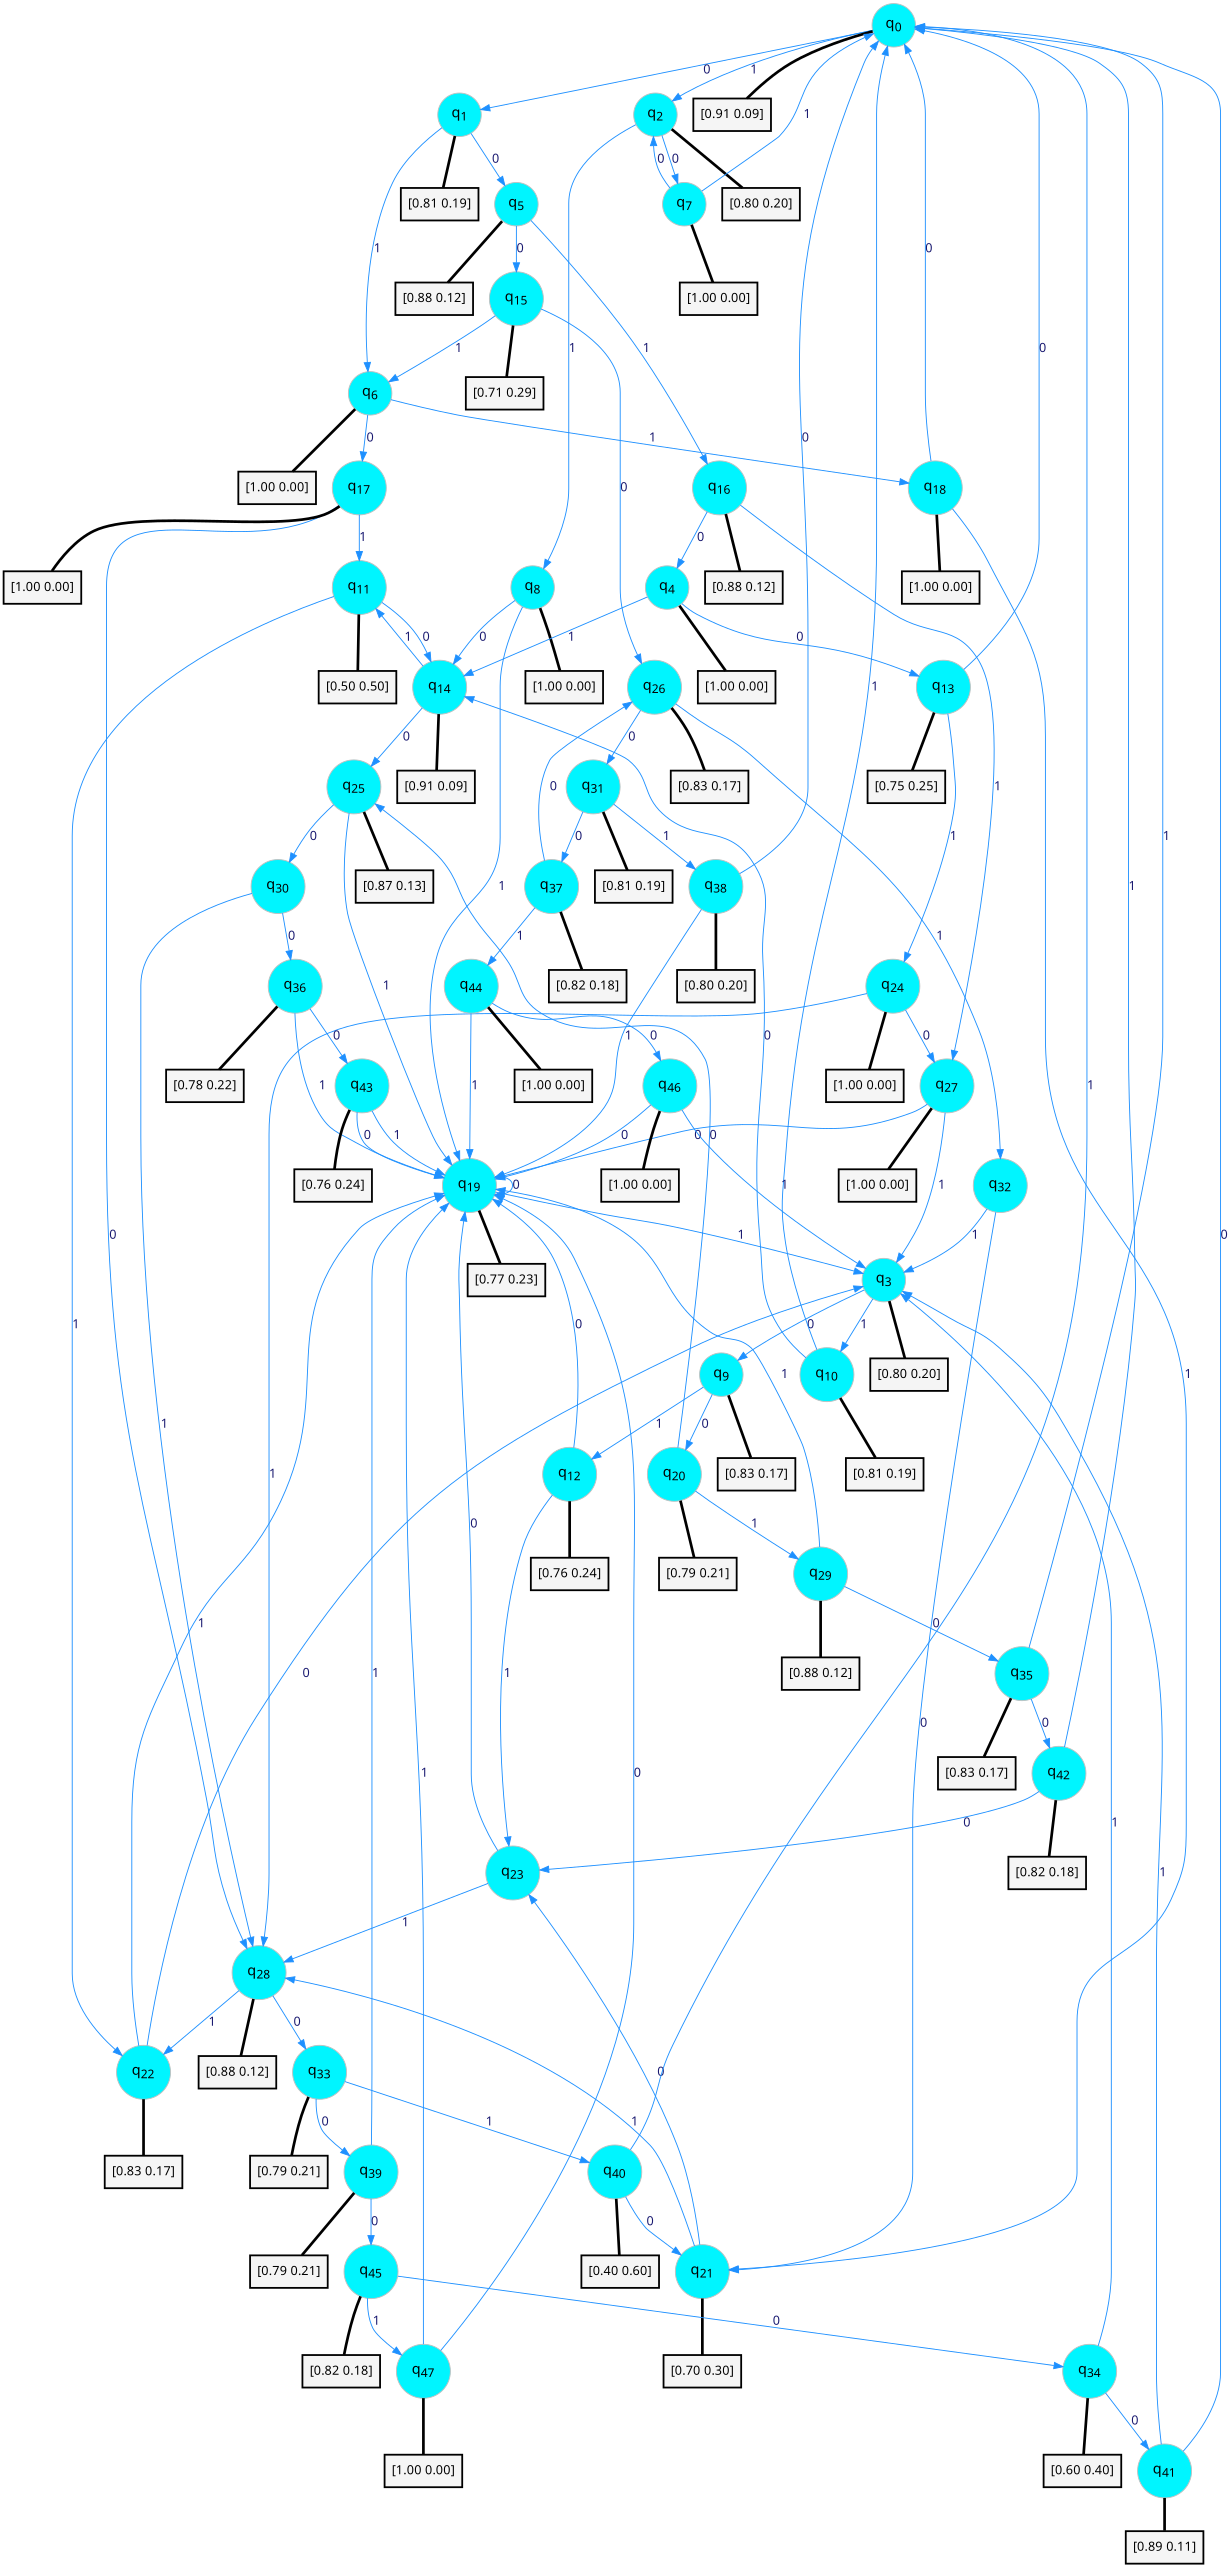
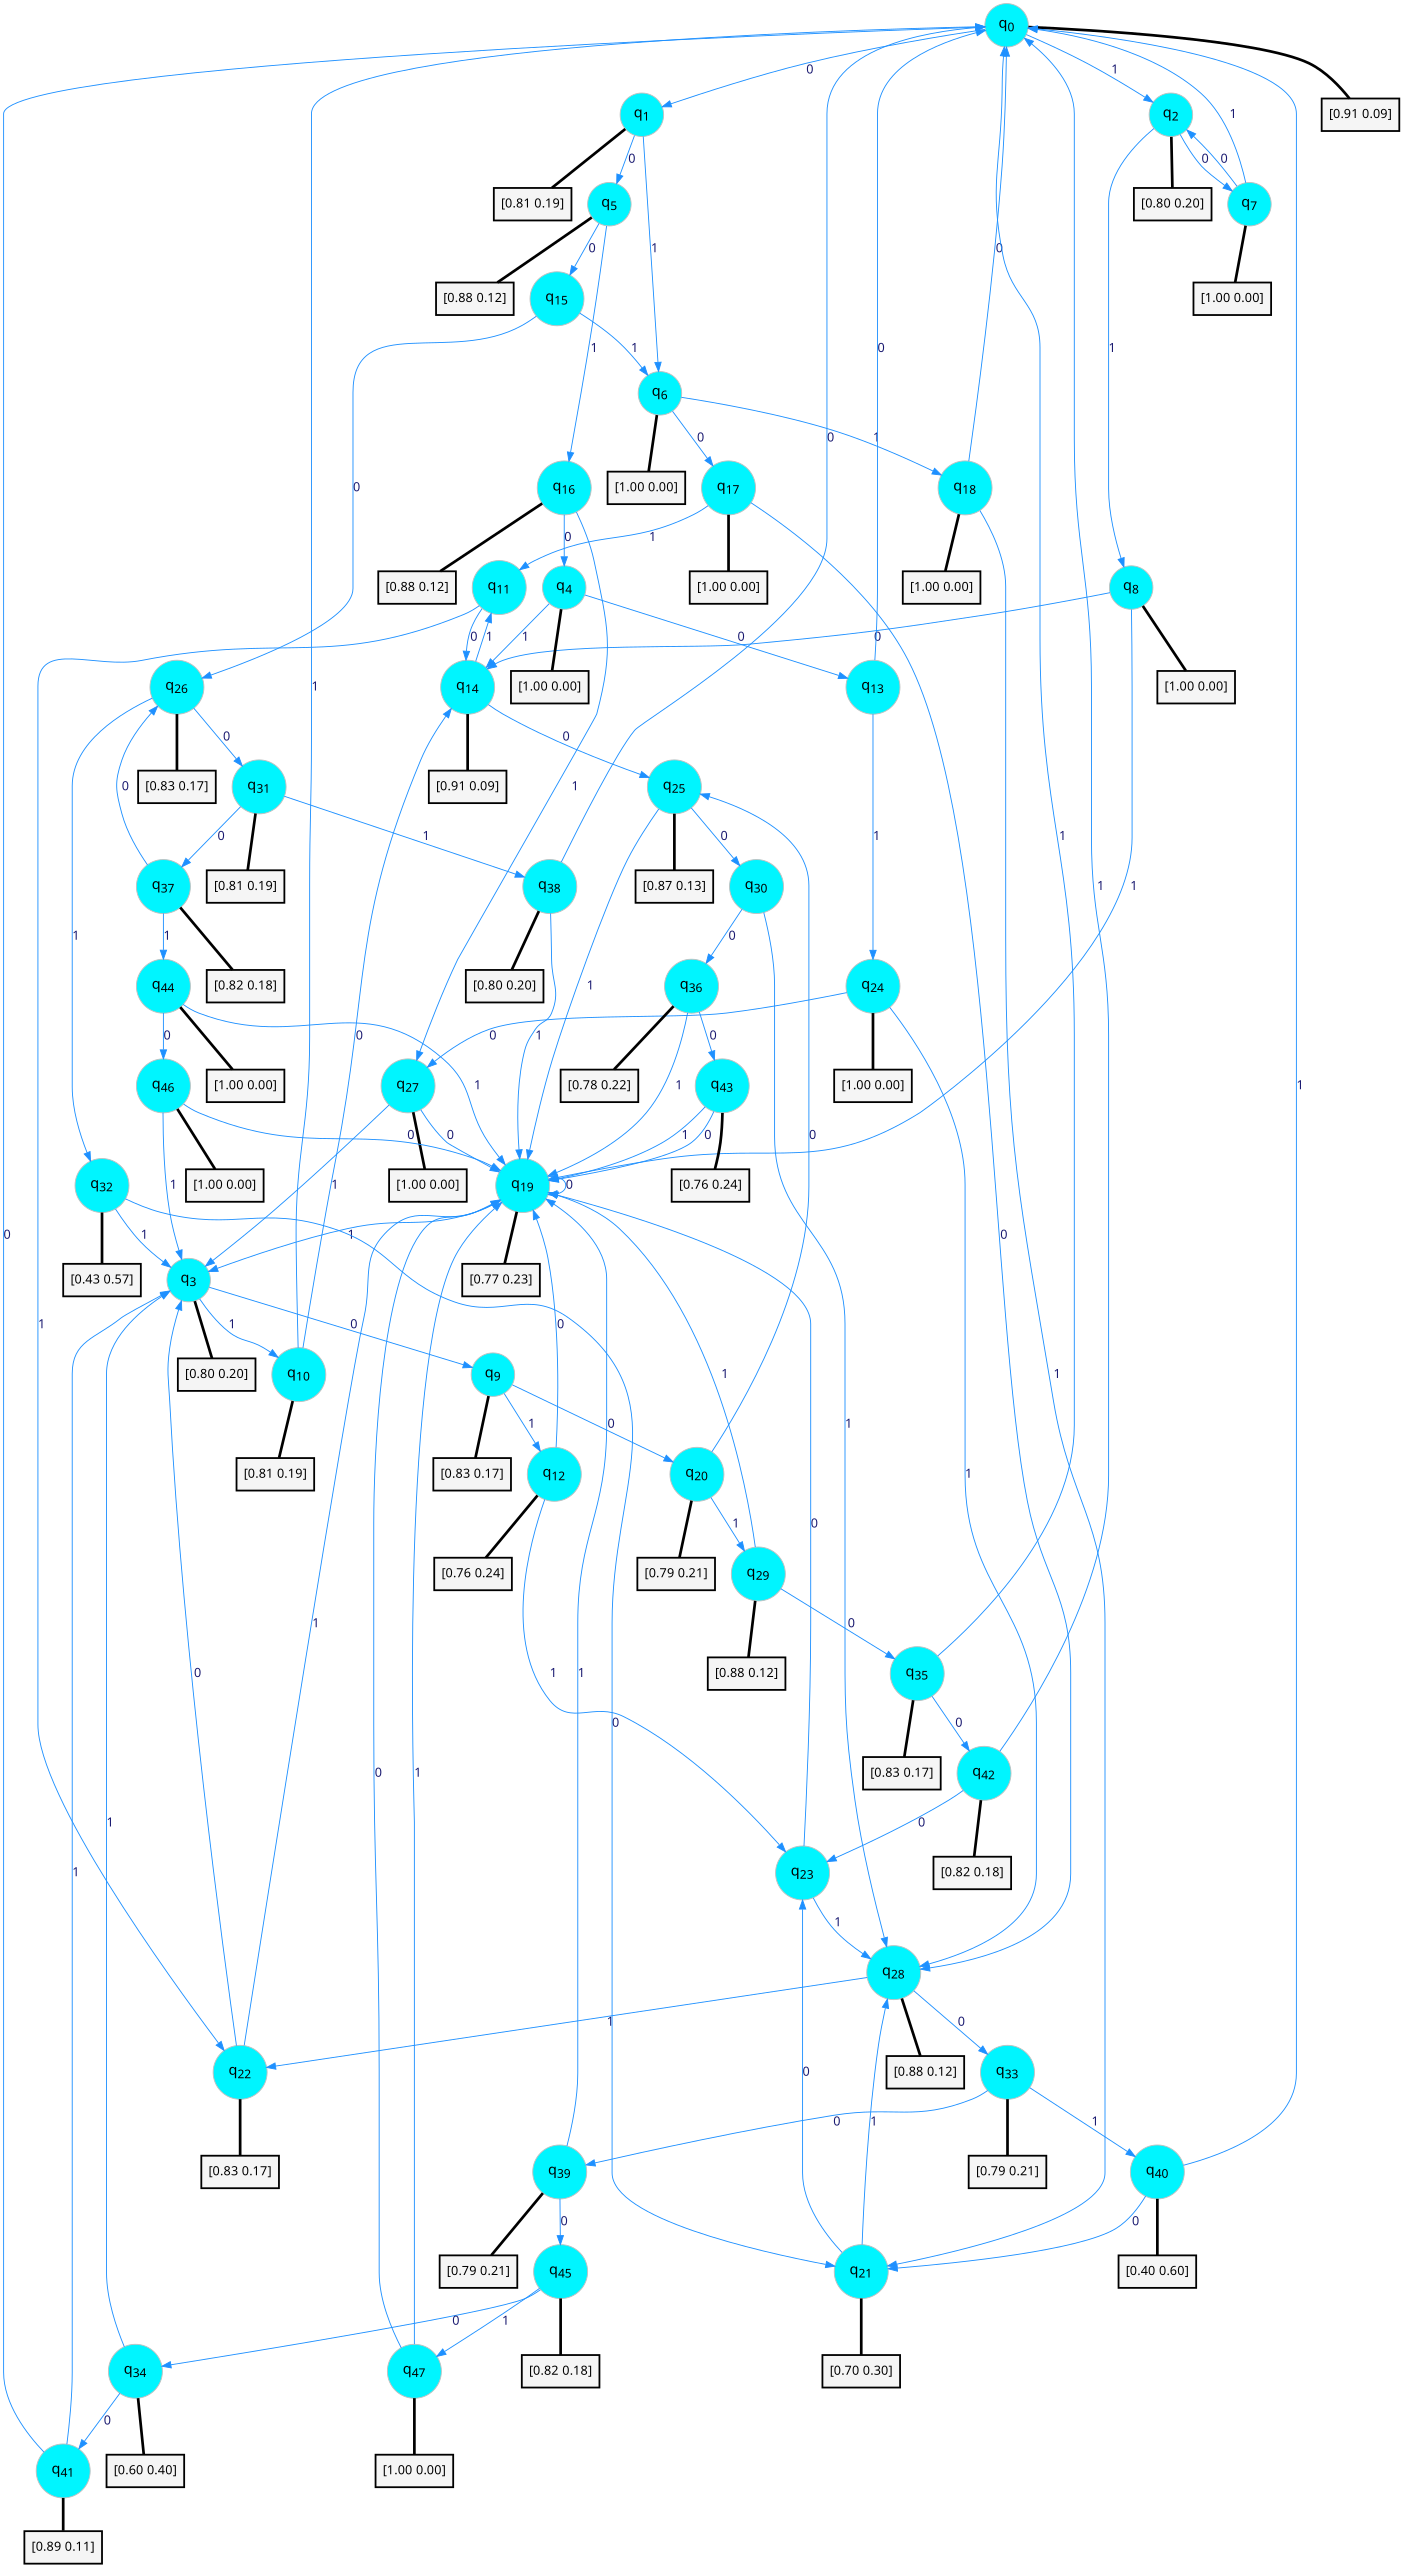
node "[0.71 0.29]": removed
node "[0.50 0.50]": removed
node "[0.75 0.25]": removed
node "[0.43 0.57]": added
